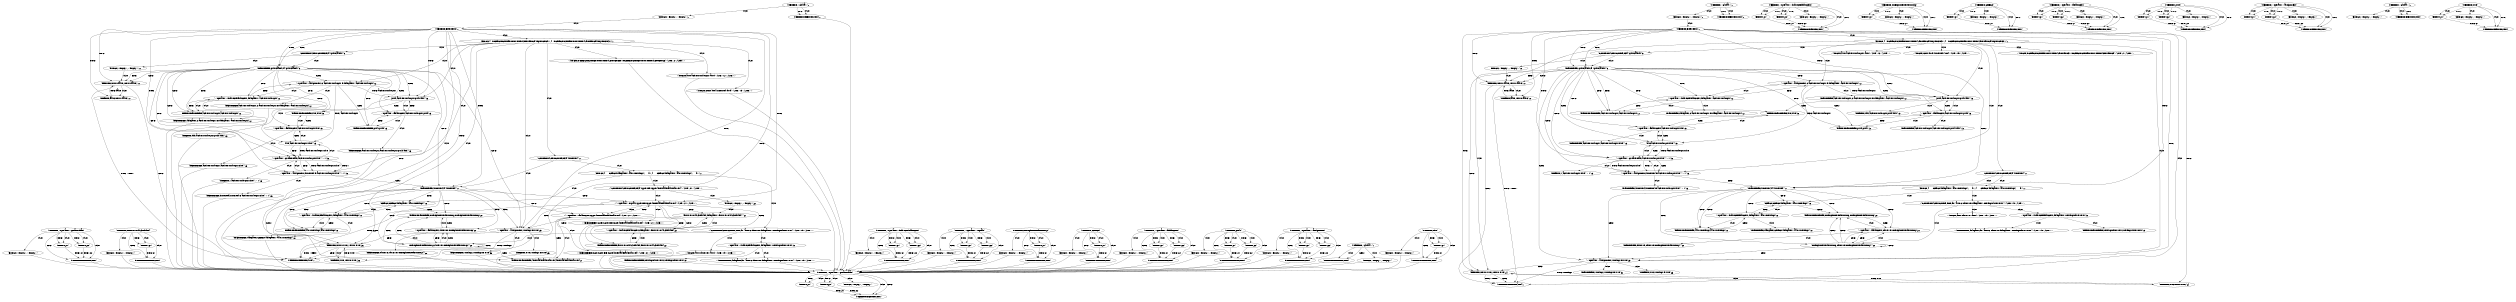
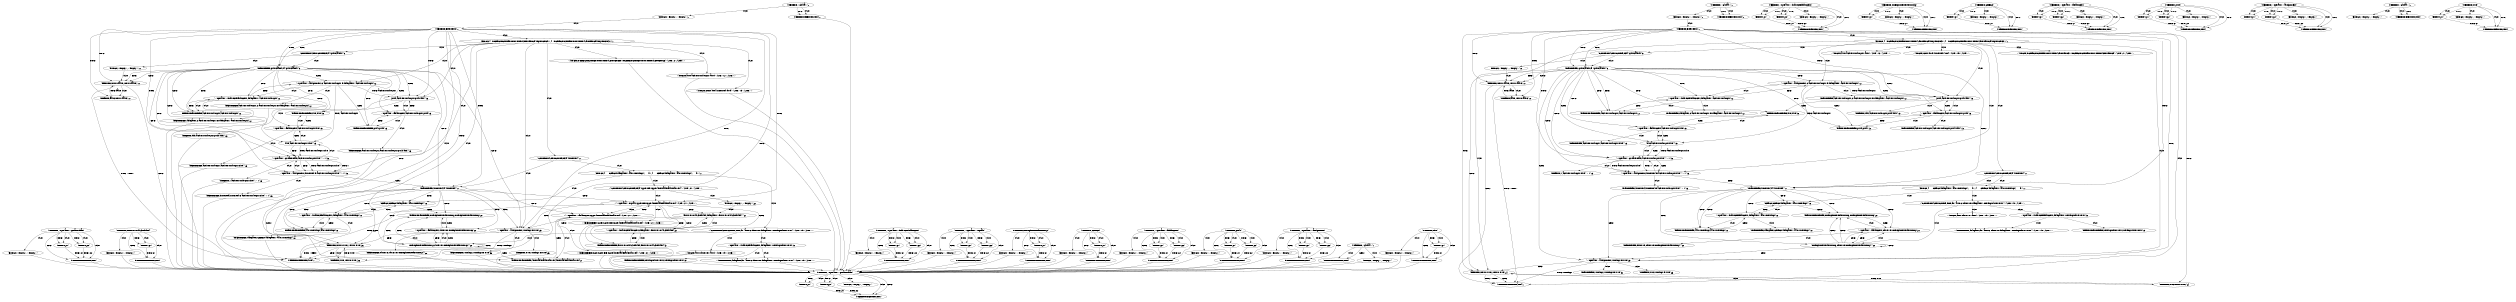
node "(FIELD_IDENTIFIER,EnsureWorkScheduled,EnsureWorkScheduled)": text "22" -> "42"
